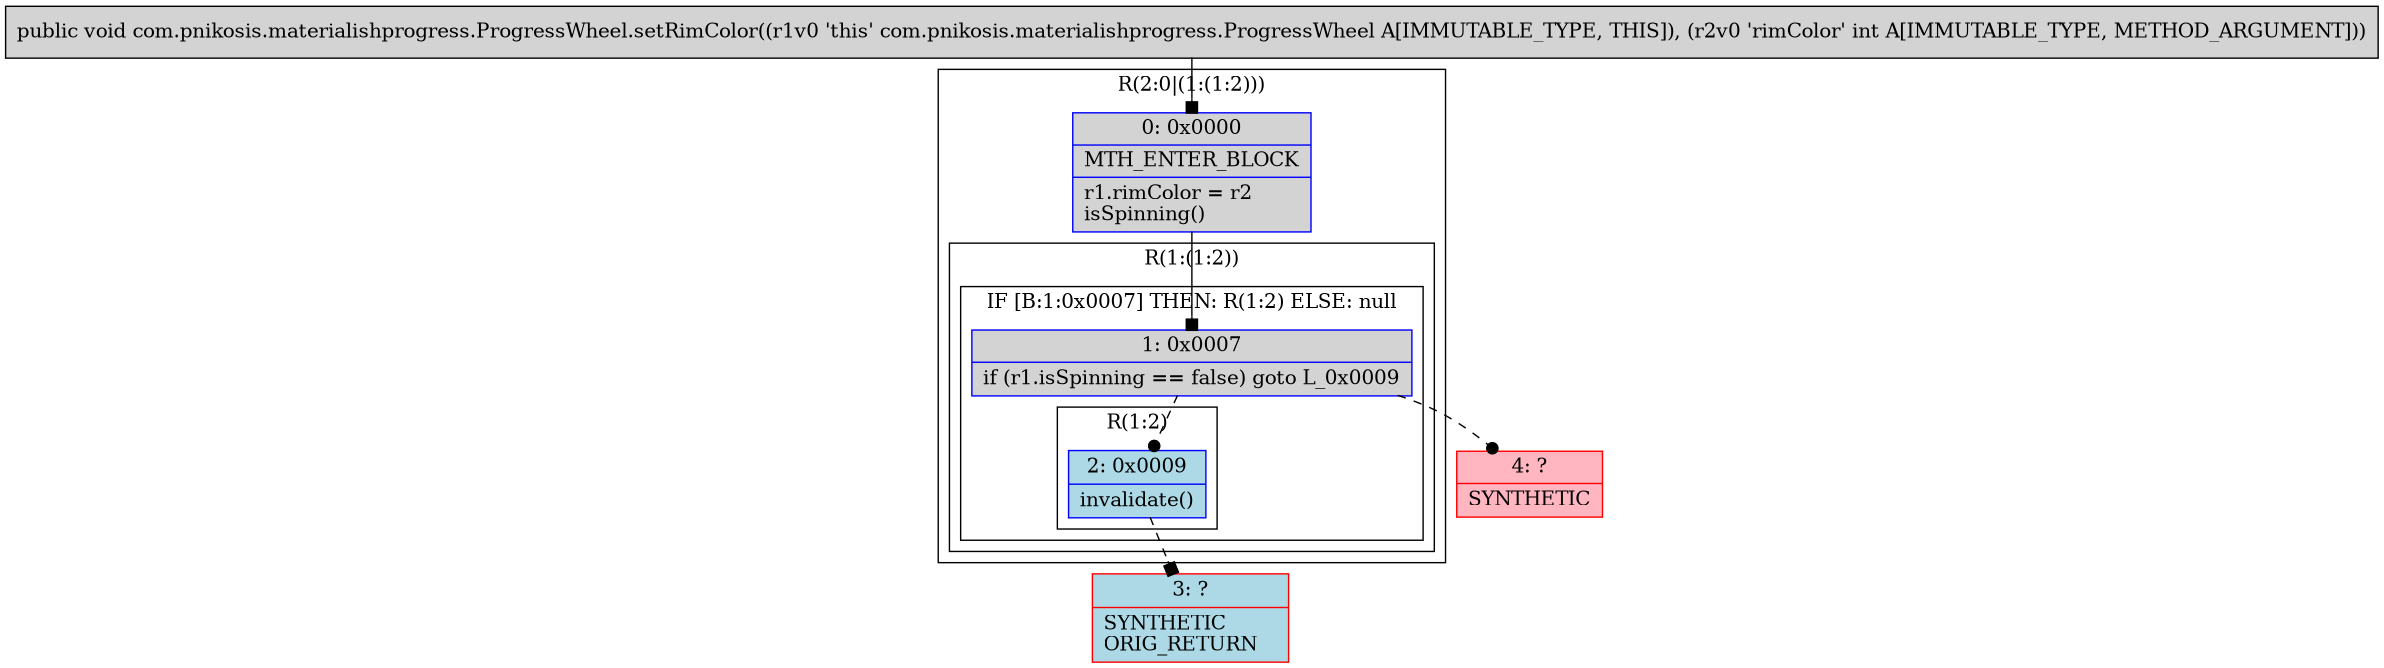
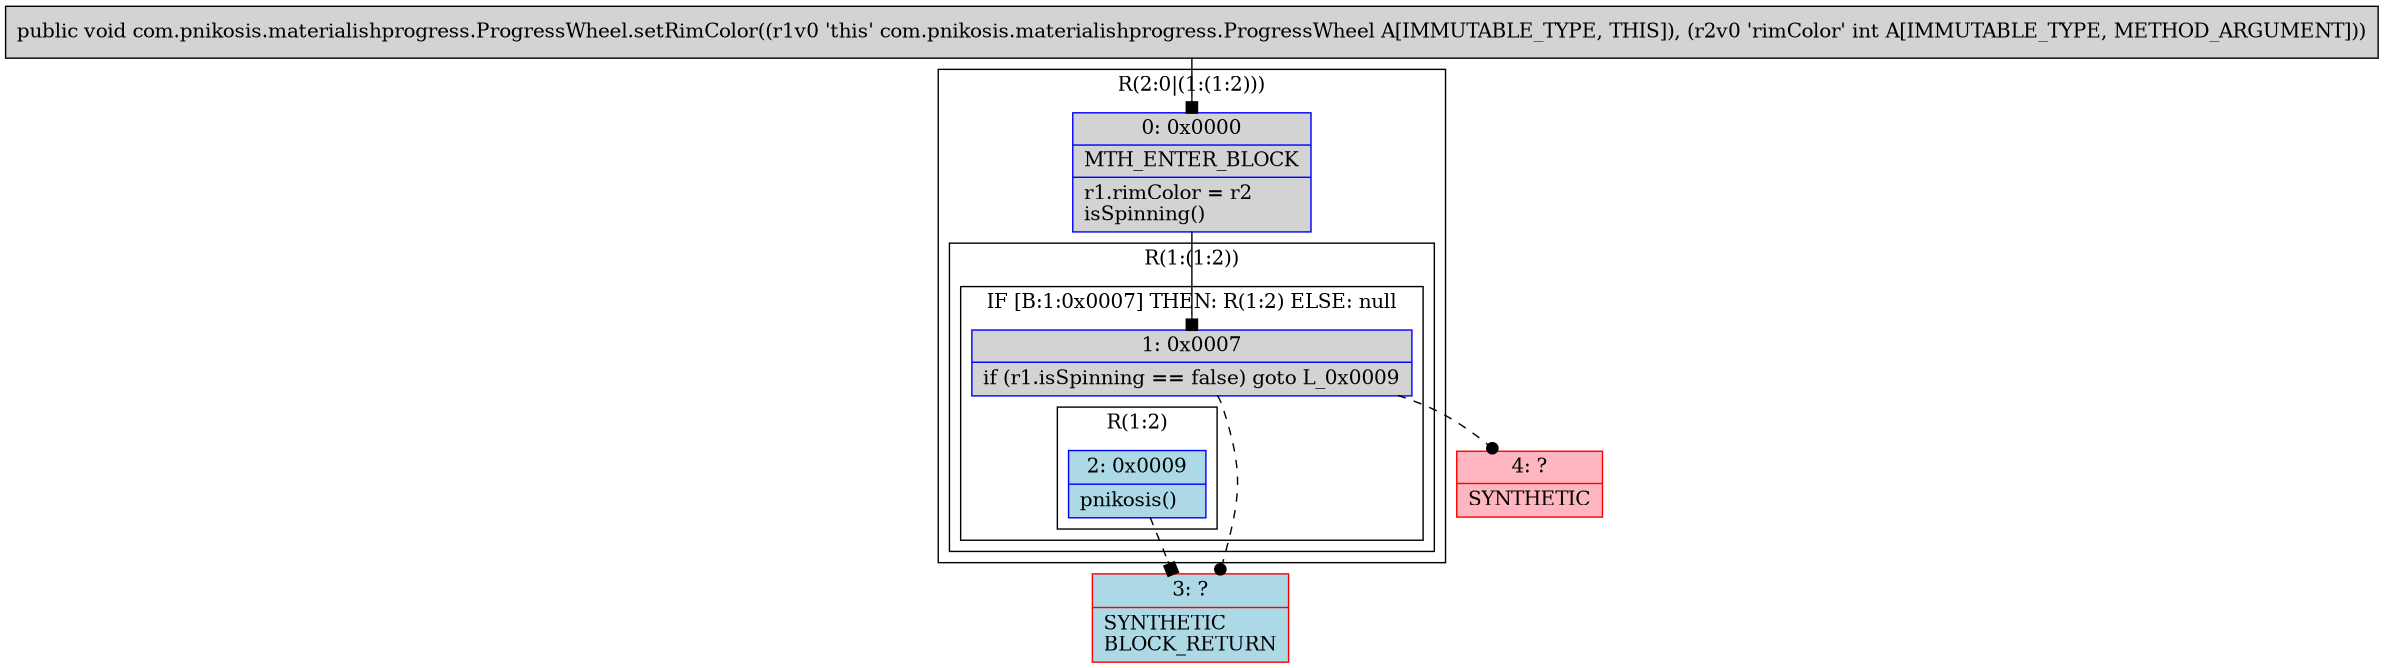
edge "1: 0x0007" -> "2: 0x0009": now "1: 0x0007" -> "3: ?"
node "2: 0x0009": text "invalidate()" -> "pnikosis()"
node "3: ?": text "ORIG_RETURN" -> "BLOCK_RETURN"
